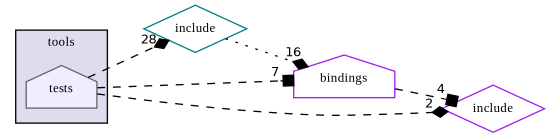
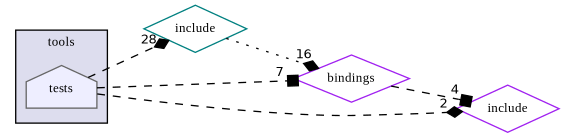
node "bindings": shape house -> diamond
